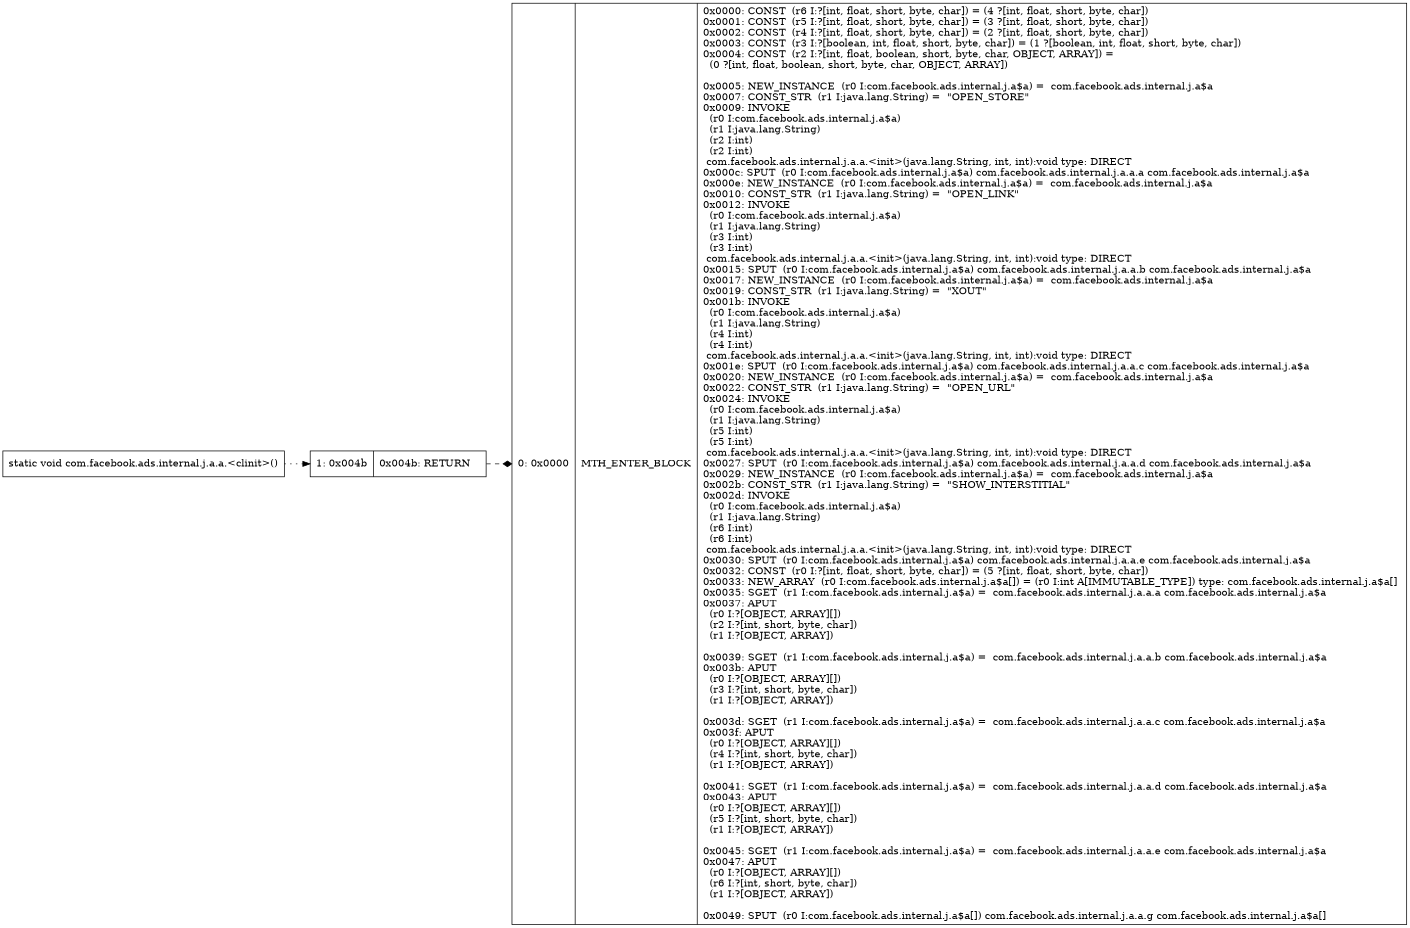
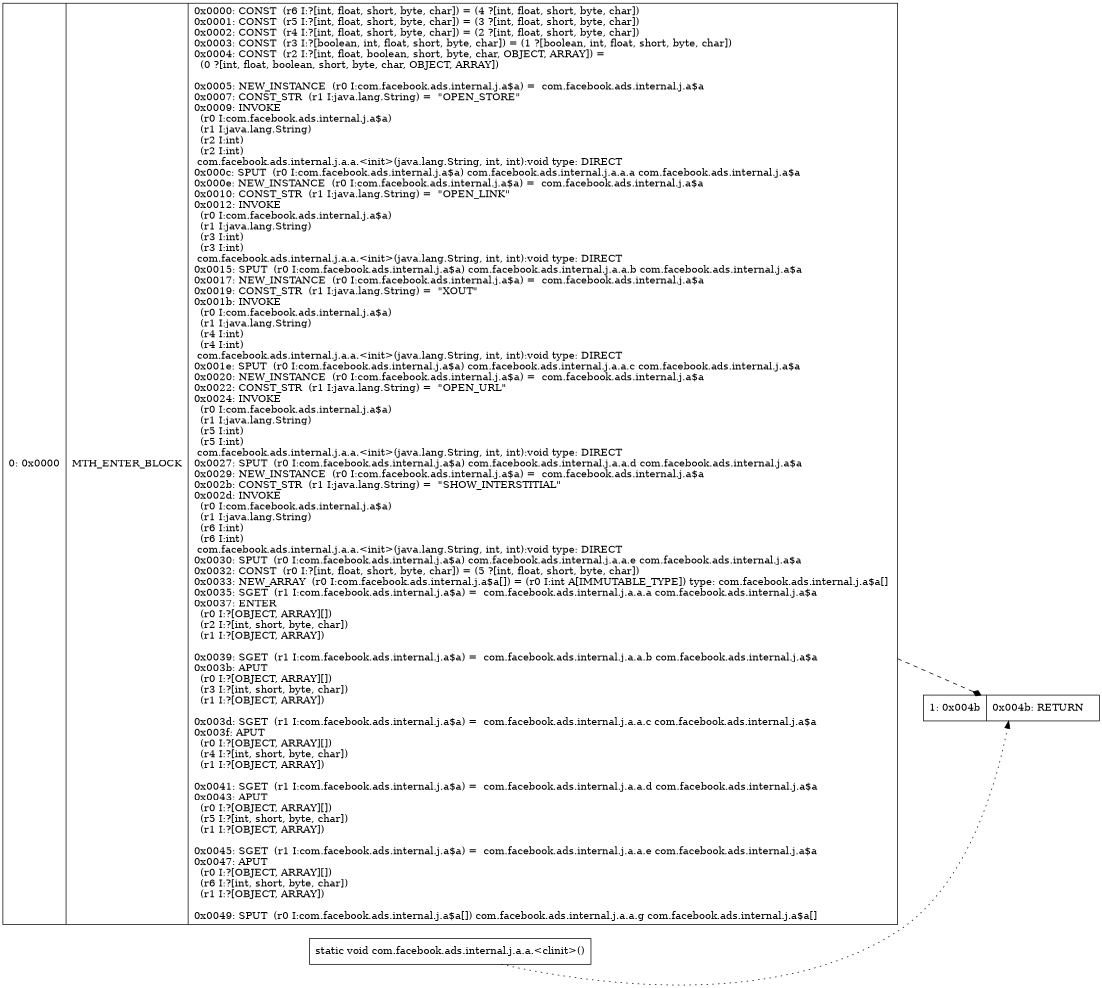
edge "1: 0x004b" -> "0: 0x0000": reversed
node "0: 0x0000": text "0x0037: APUT" -> "0x0037: ENTER"
